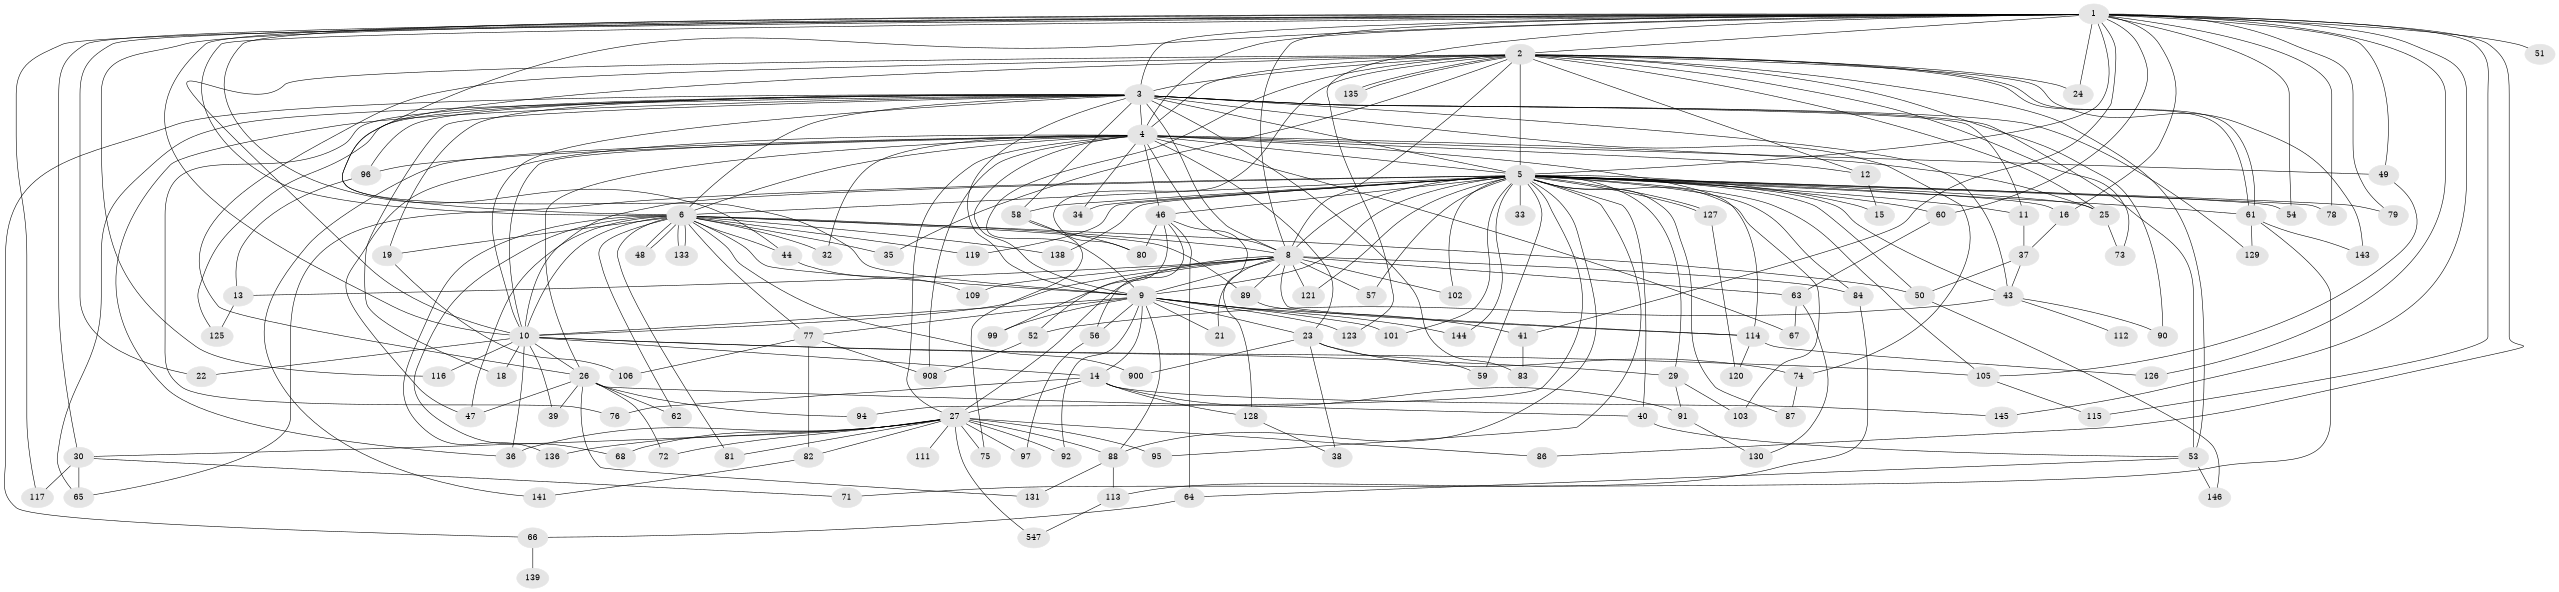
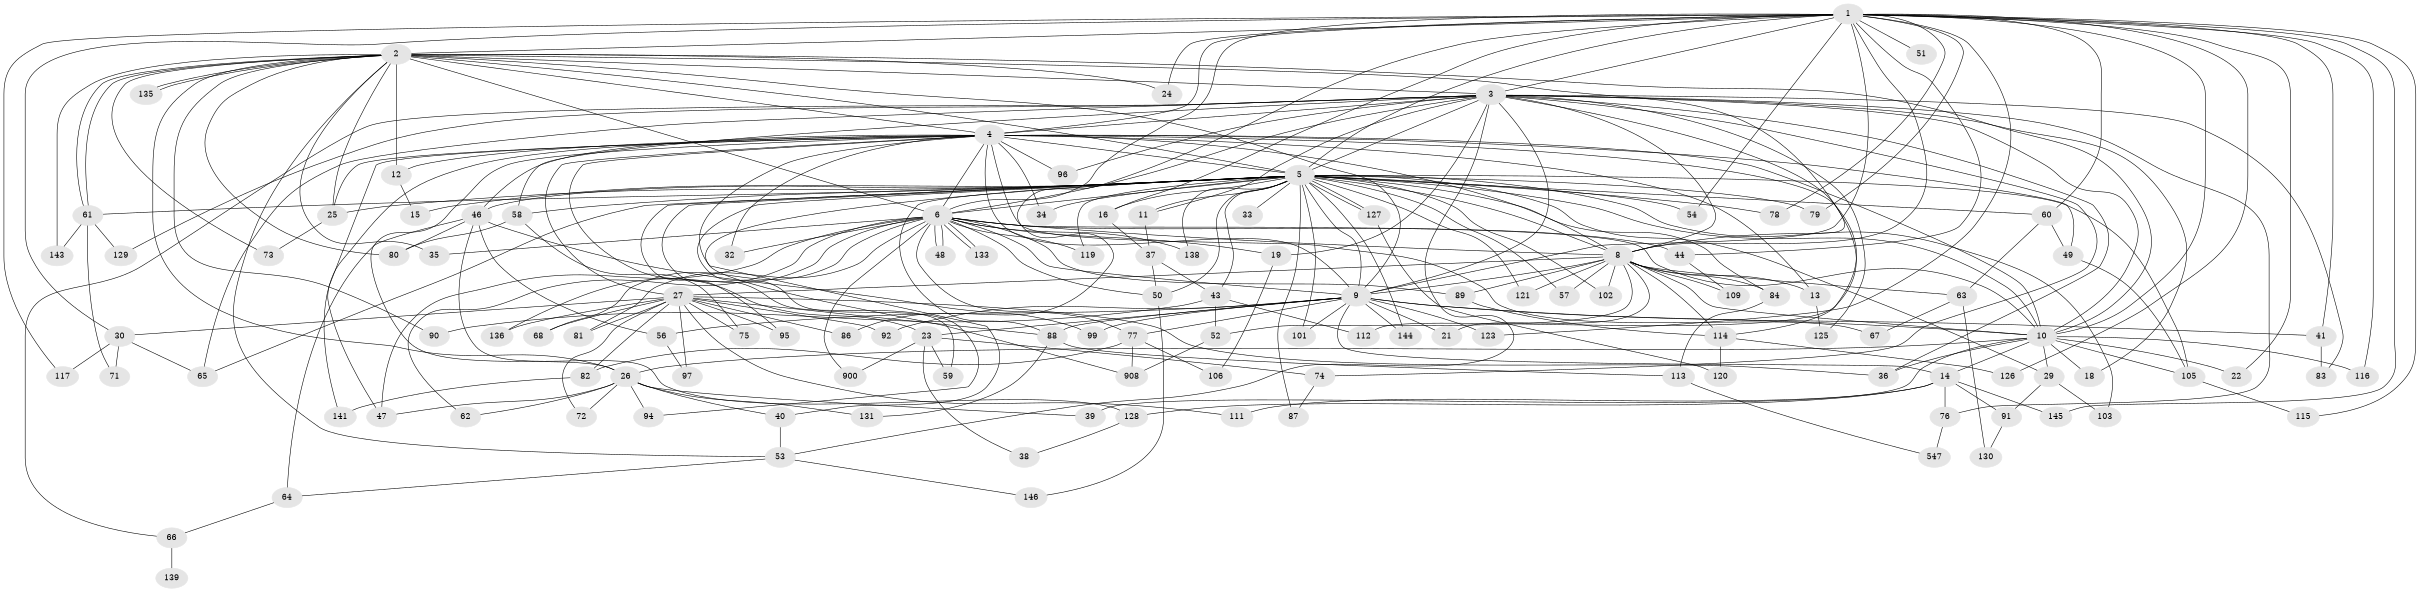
edge "1" -- "49": now "60" -- "49"
edge "3" -- "43": now "3" -- "112"
edge "96" -- "13": now "4" -- "13"
edge "14" -- "27": now "14" -- "111"
edge "27" -- "547": now "76" -- "547"
